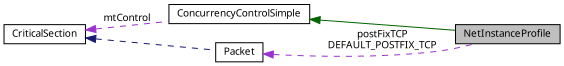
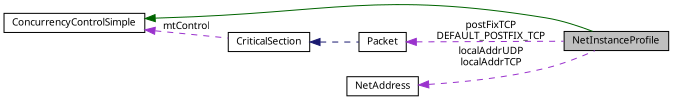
edge "ConcurrencyControlSimple" -> "CriticalSection": reversed
node "NetAddress": added
